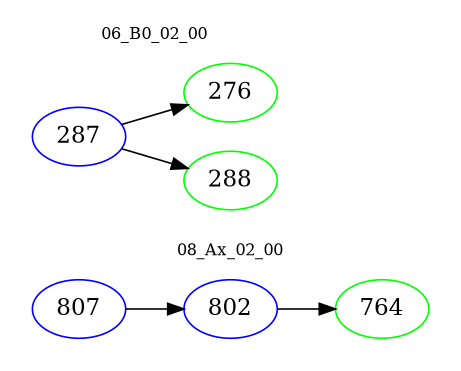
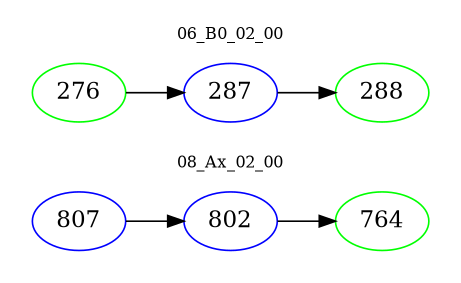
edge "287" -> "276": reversed
